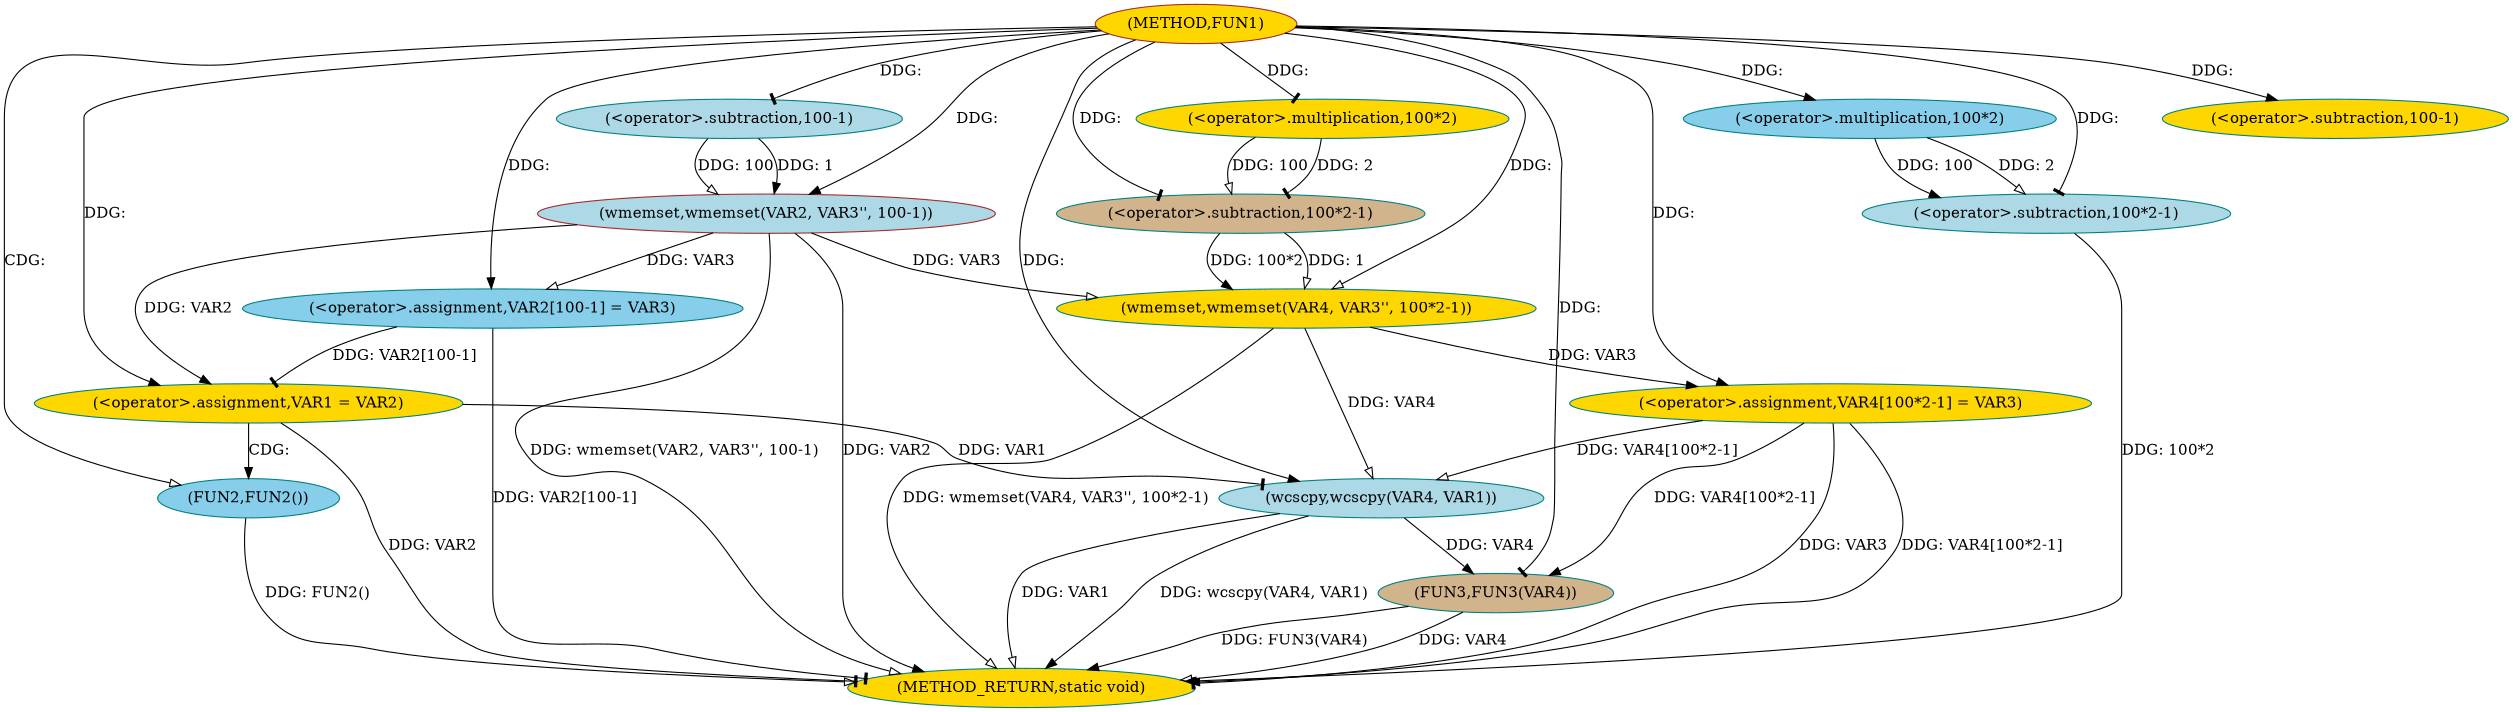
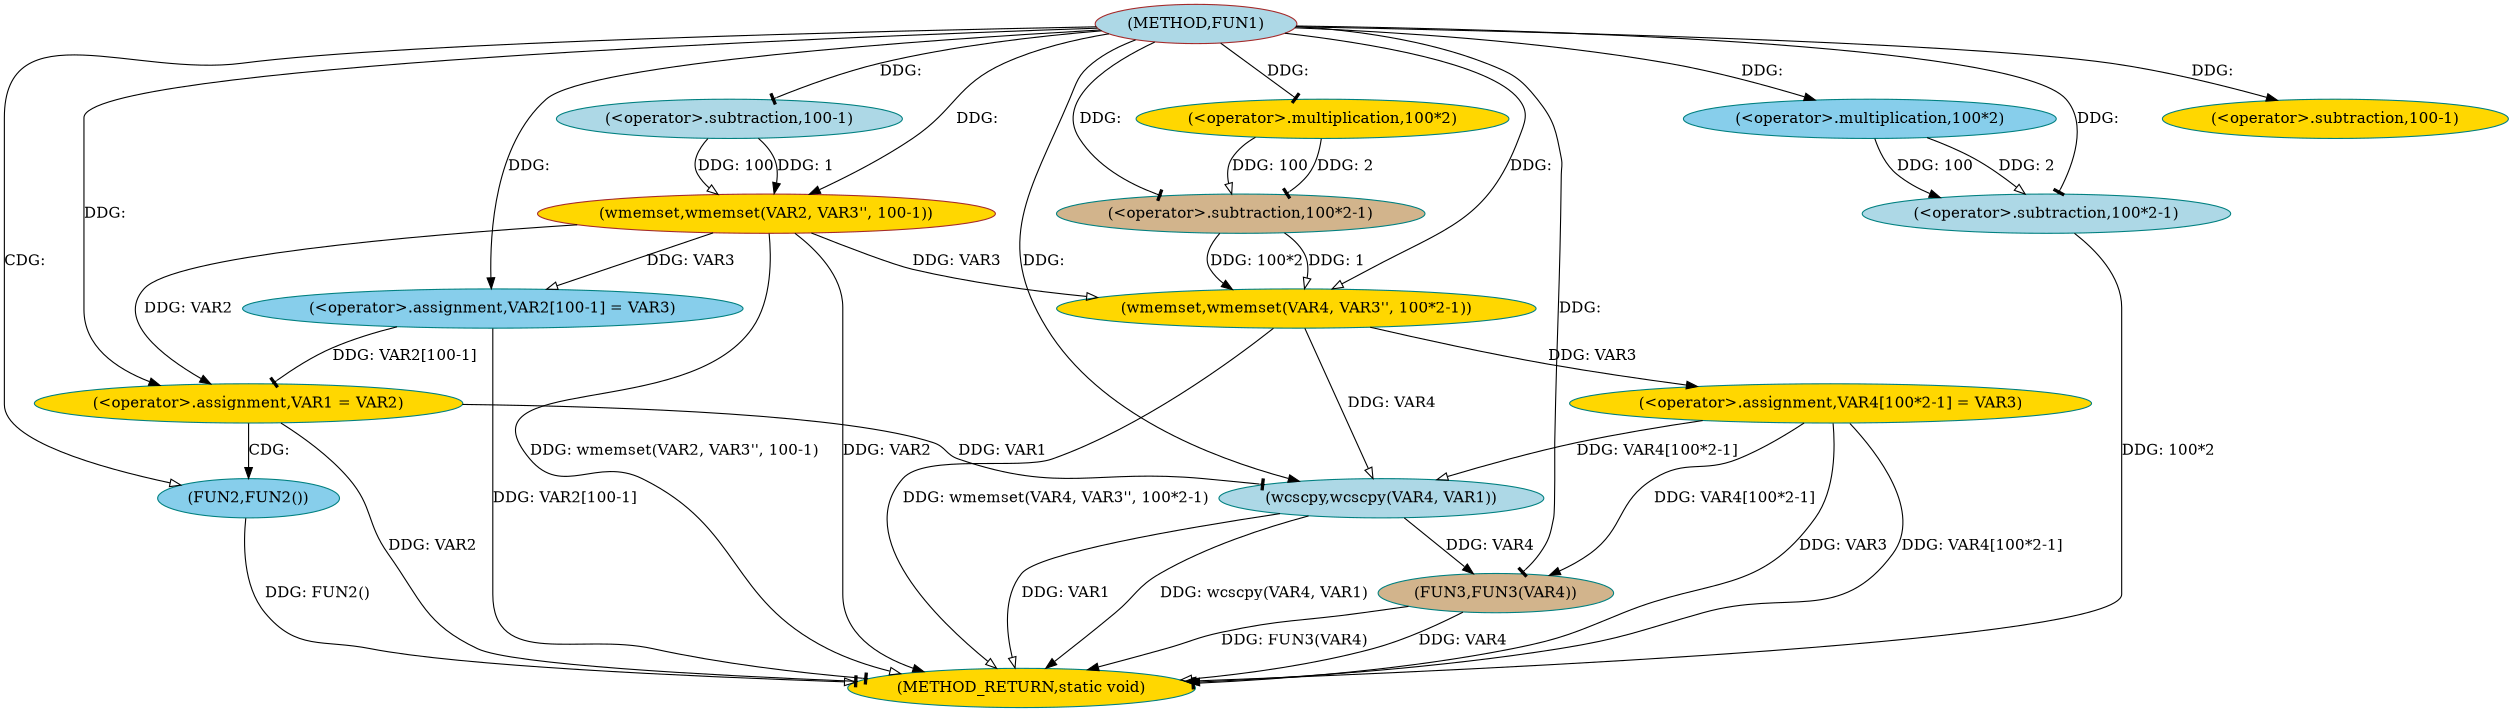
node "(METHOD,FUN1)": fillcolor gold -> lightblue
edge "(METHOD,FUN1)" -> "(<operator>.assignment,VAR4[100*2-1] = VAR3)": removed, label "DDG:"
node "(wmemset,wmemset(VAR2, VAR3'', 100-1))": fillcolor lightblue -> gold
